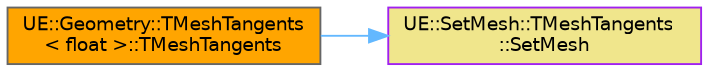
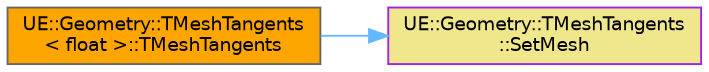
node "UE::SetMesh::TMeshTangents ::SetMesh": label "UE::SetMesh::TMeshTangents ::SetMesh" -> "UE::Geometry::TMeshTangents ::SetMesh"
